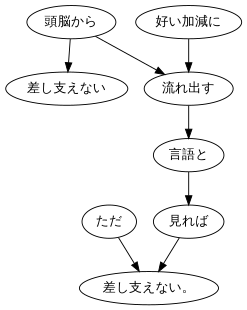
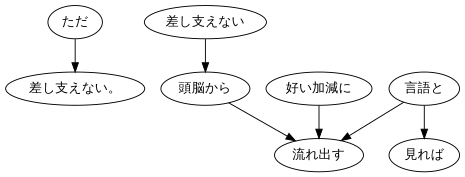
edge "頭脳から" -> "差し支えない": reversed
edge "流れ出す" -> "言語と": reversed
edge "見れば" -> "差し支えない。": removed
